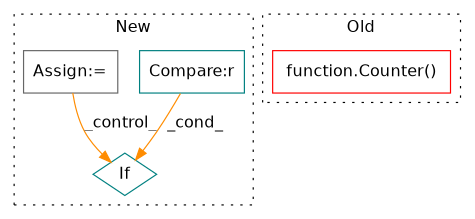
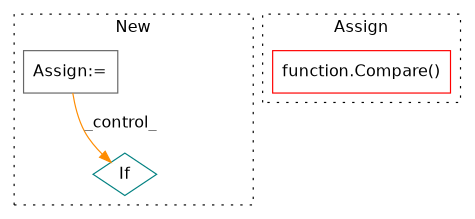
cluster "Old": label "Old" -> "Assign"
node "Compare:r": removed
node "function.Counter()": label "function.Counter()" -> "function.Compare()"
